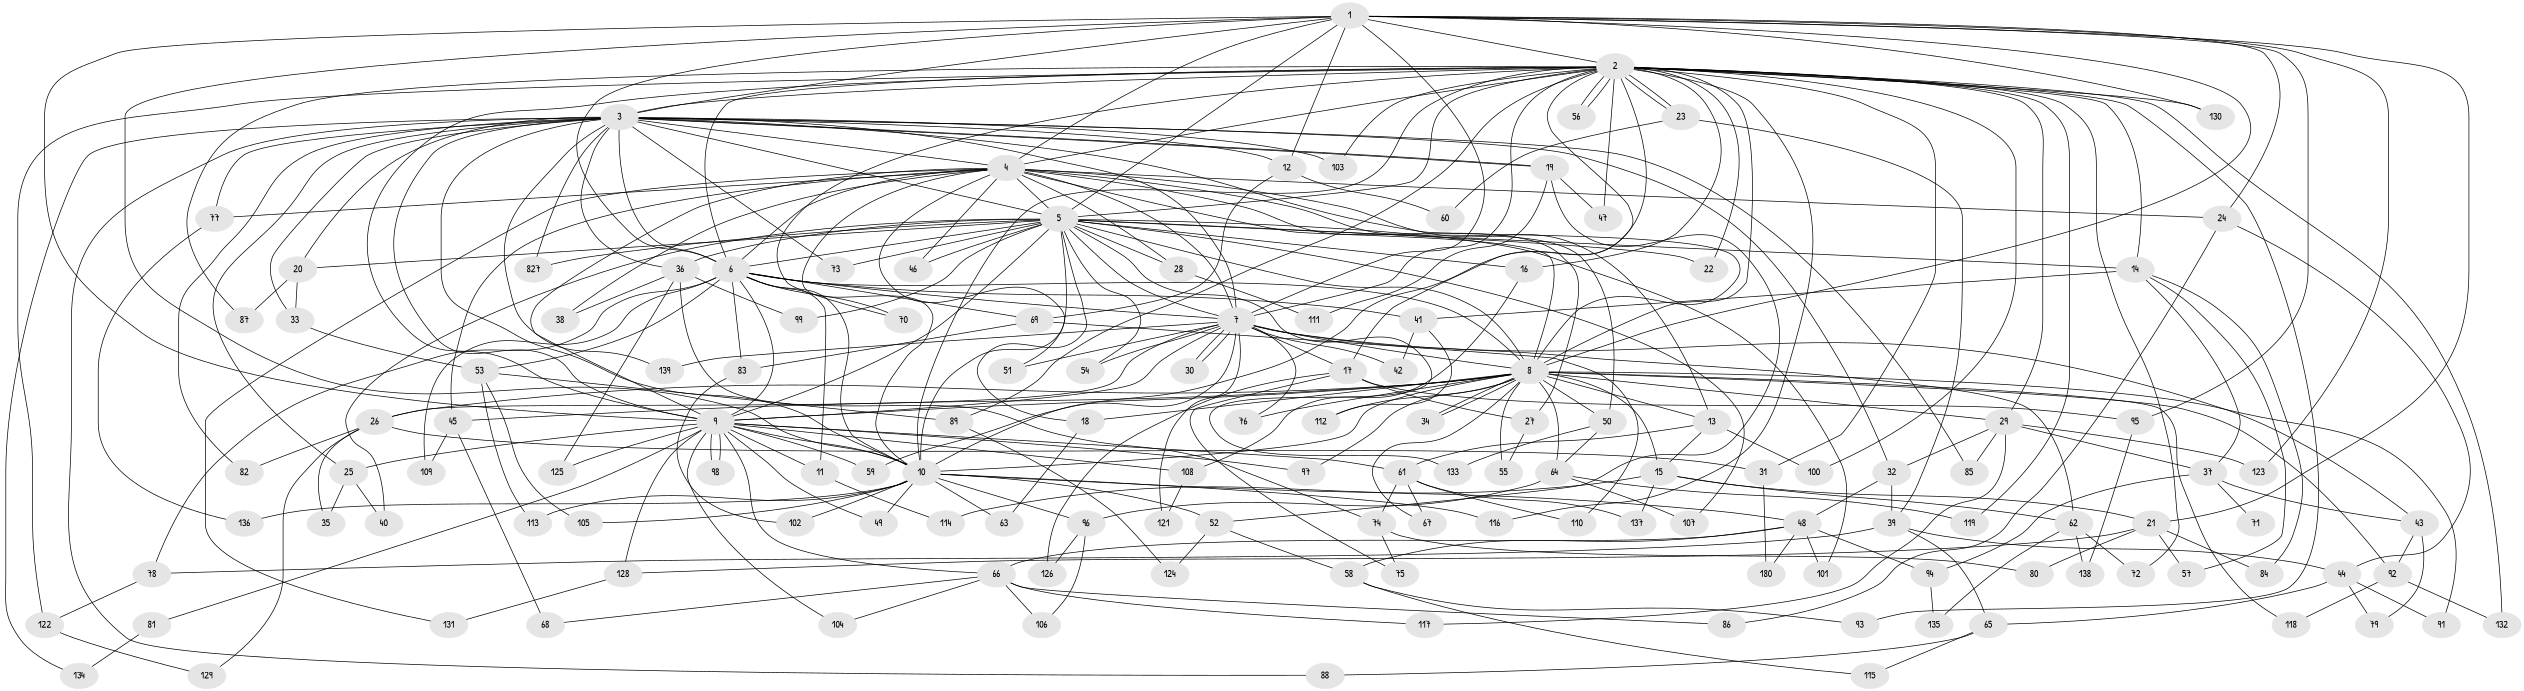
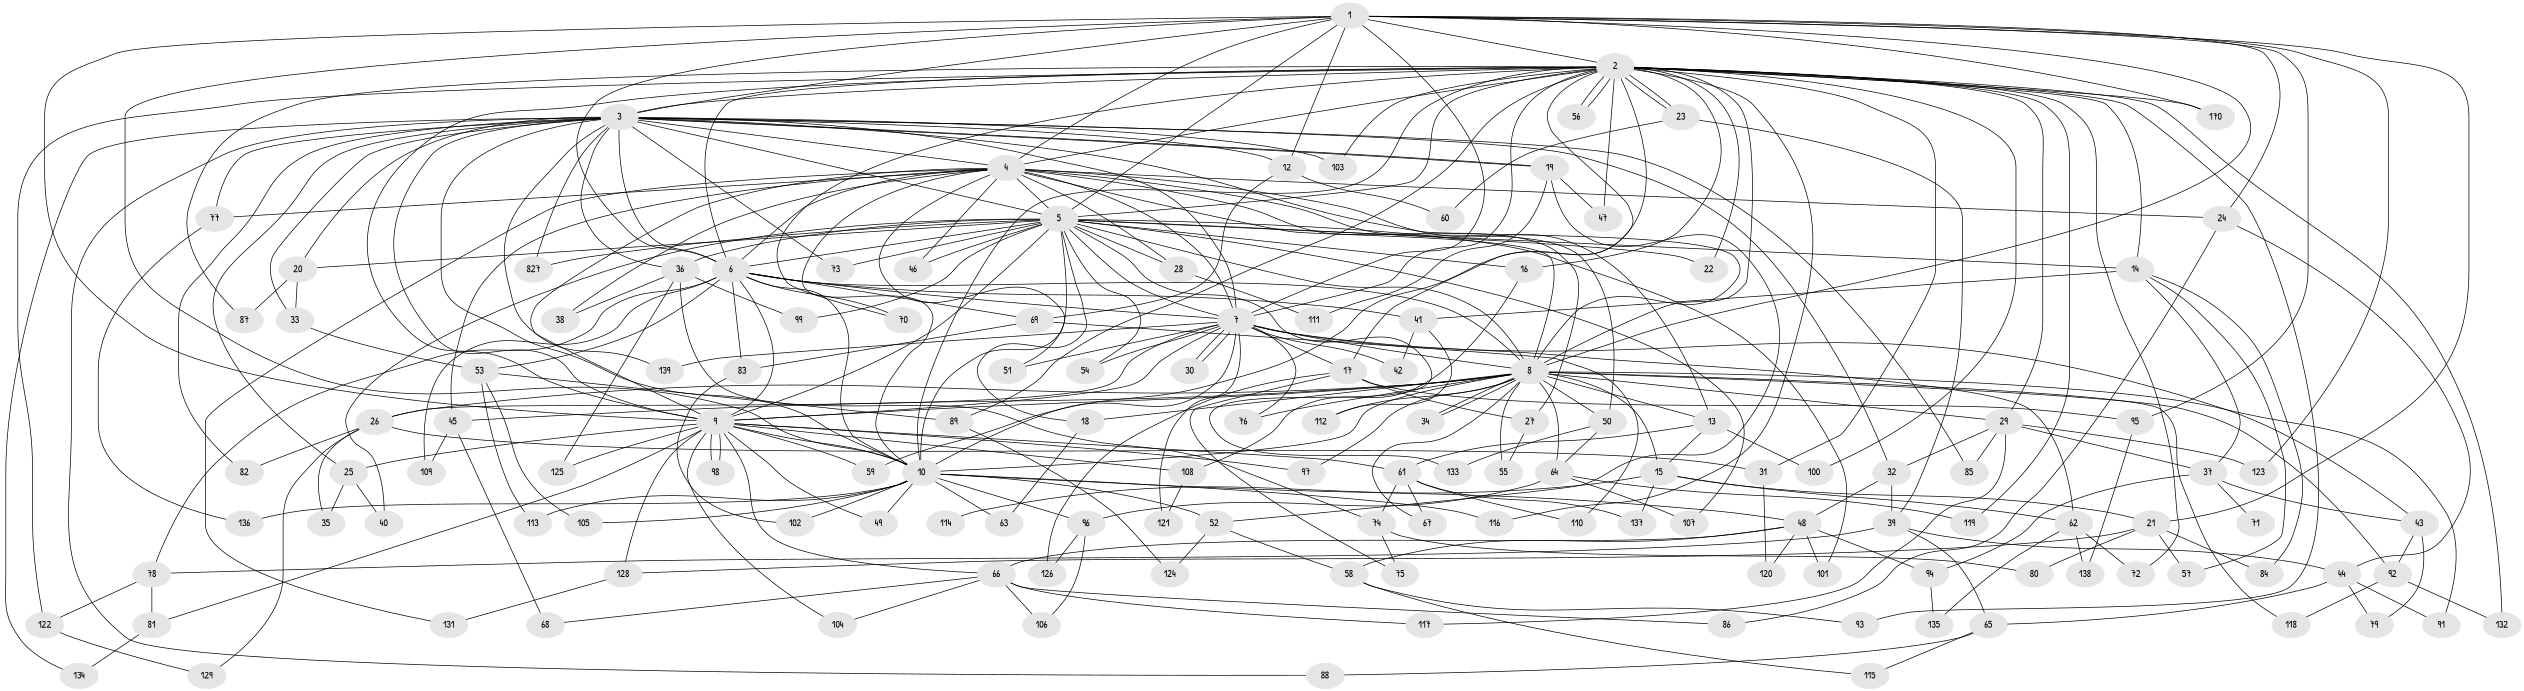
node "130": label "130" -> "170"
node "11": removed
node "180": label "180" -> "120"
edge "78" -- "81": added
